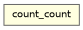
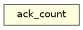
node "count_count": label "count_count" -> "ack_count"
